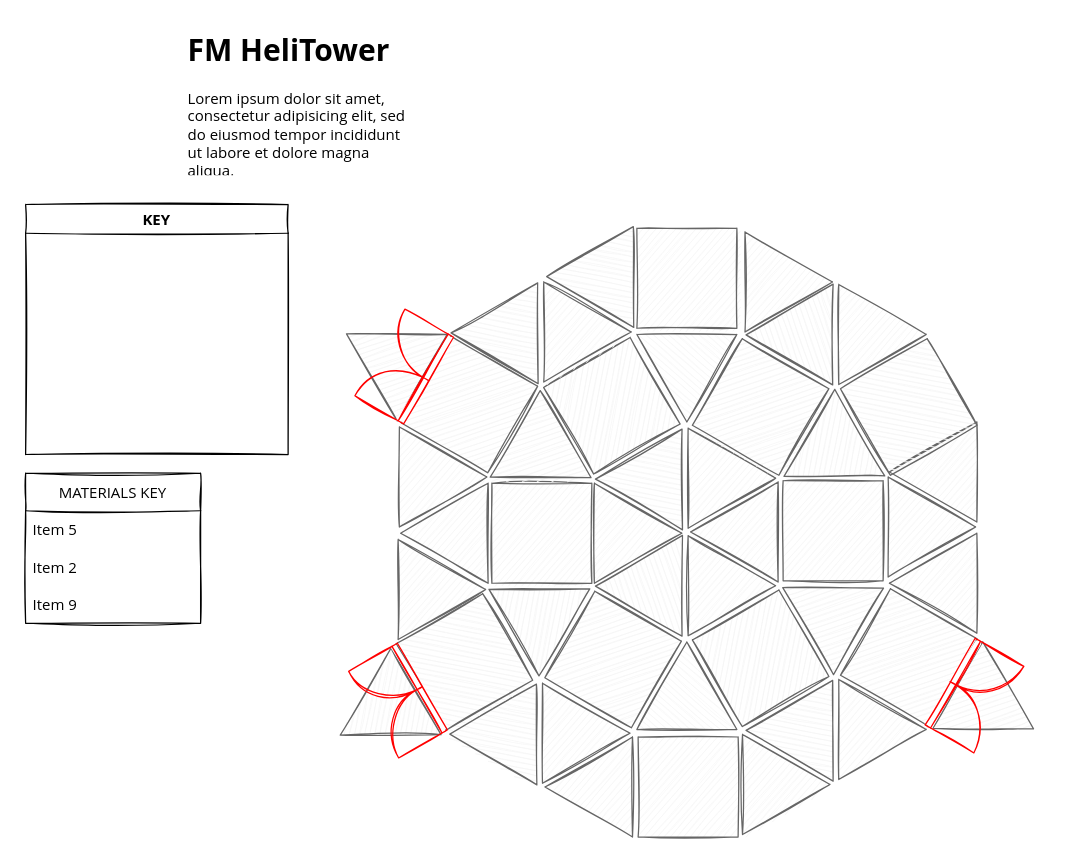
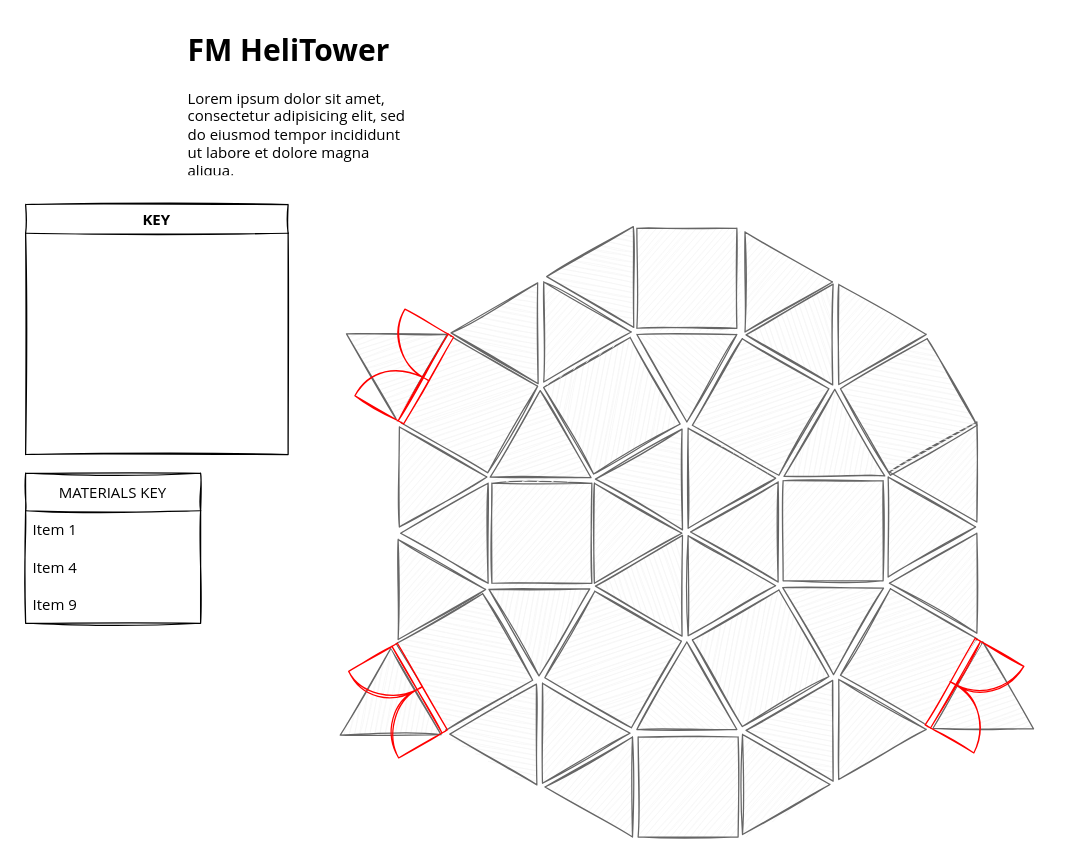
node "Item 5": label "Item 5" -> "Item 1"
node "Item 2": label "Item 2" -> "Item 4"
